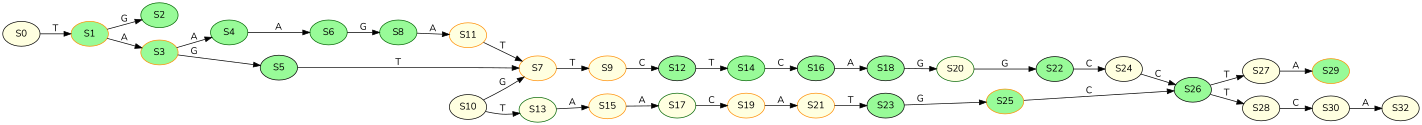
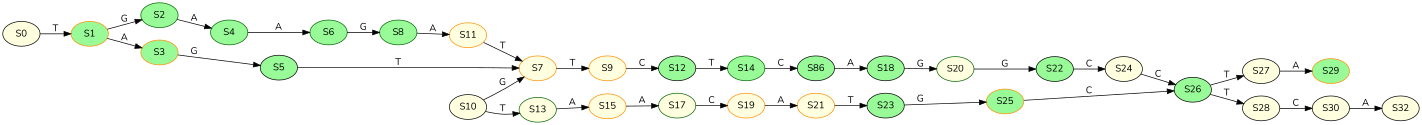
edge "S3" -> "S4": now "S2" -> "S4"
node "S16": label "S16" -> "S86"
